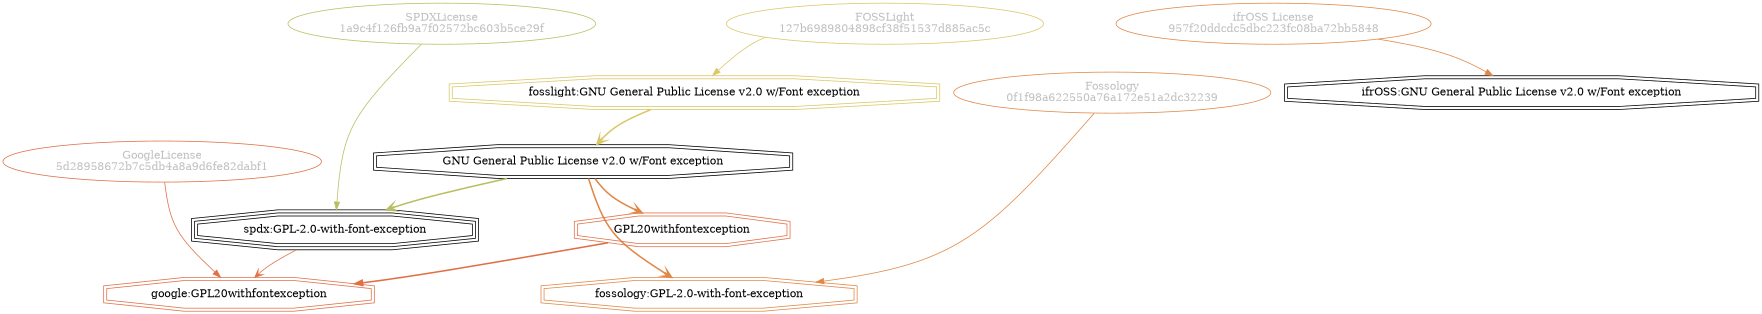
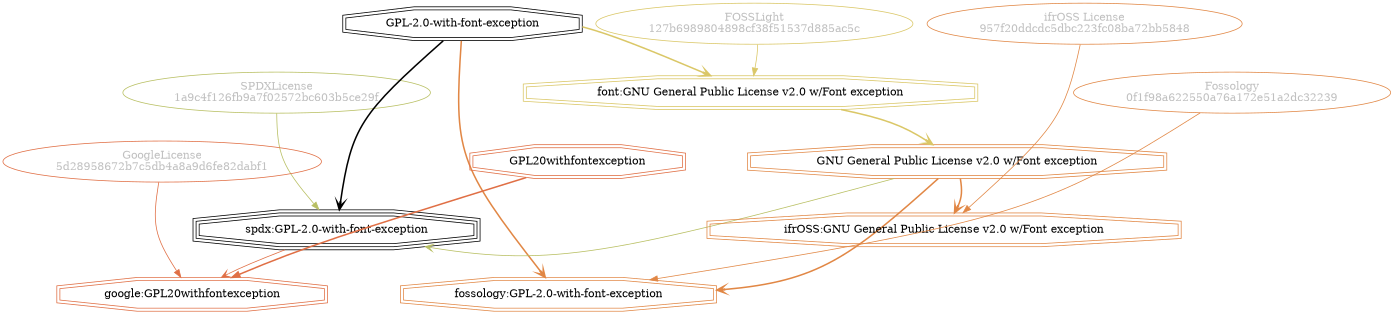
node "GPL-2.0-with-font-exception": added
node "fosslight:GNU General Public License v2.0 w/Font exception": label "fosslight:GNU General Public License v2.0 w/Font exception" -> "font:GNU General Public License v2.0 w/Font exception"
node "ifrOSS:GNU General Public License v2.0 w/Font exception": color black -> #e18745
node "GNU General Public License v2.0 w/Font exception": color black -> #e18745
edge "GNU General Public License v2.0 w/Font exception" -> "spdx:GPL-2.0-with-font-exception": style bold -> solid
edge "GNU General Public License v2.0 w/Font exception" -> "GPL20withfontexception": now "GNU General Public License v2.0 w/Font exception" -> "ifrOSS:GNU General Public License v2.0 w/Font exception"
